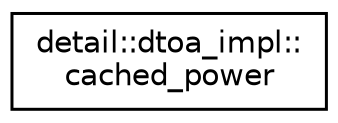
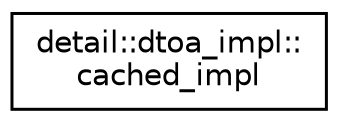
node "detail::dtoa_impl:: cached_power": label "detail::dtoa_impl:: cached_power" -> "detail::dtoa_impl:: cached_impl"
